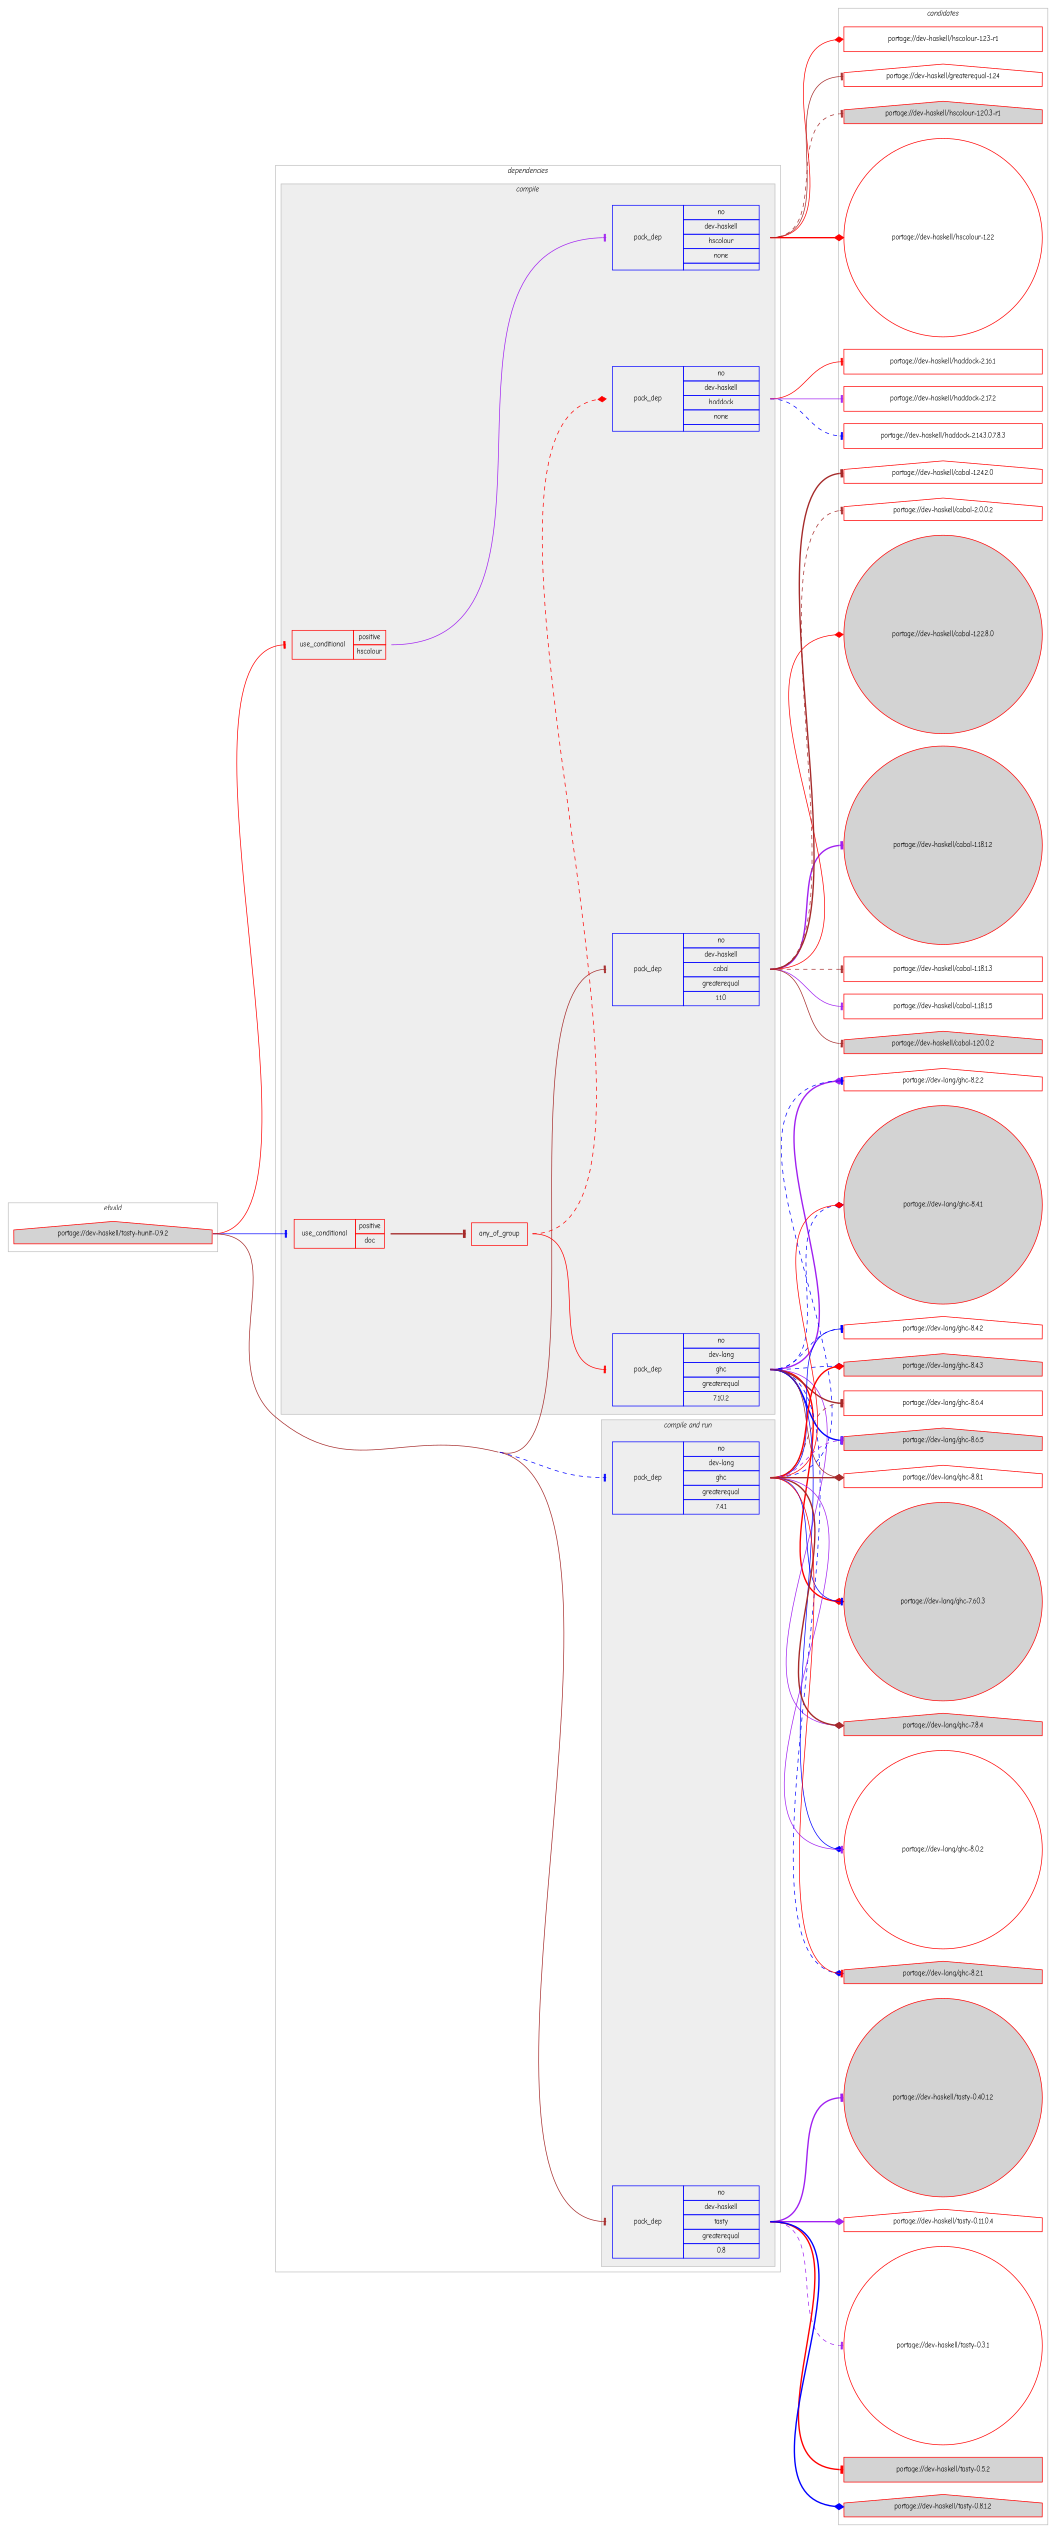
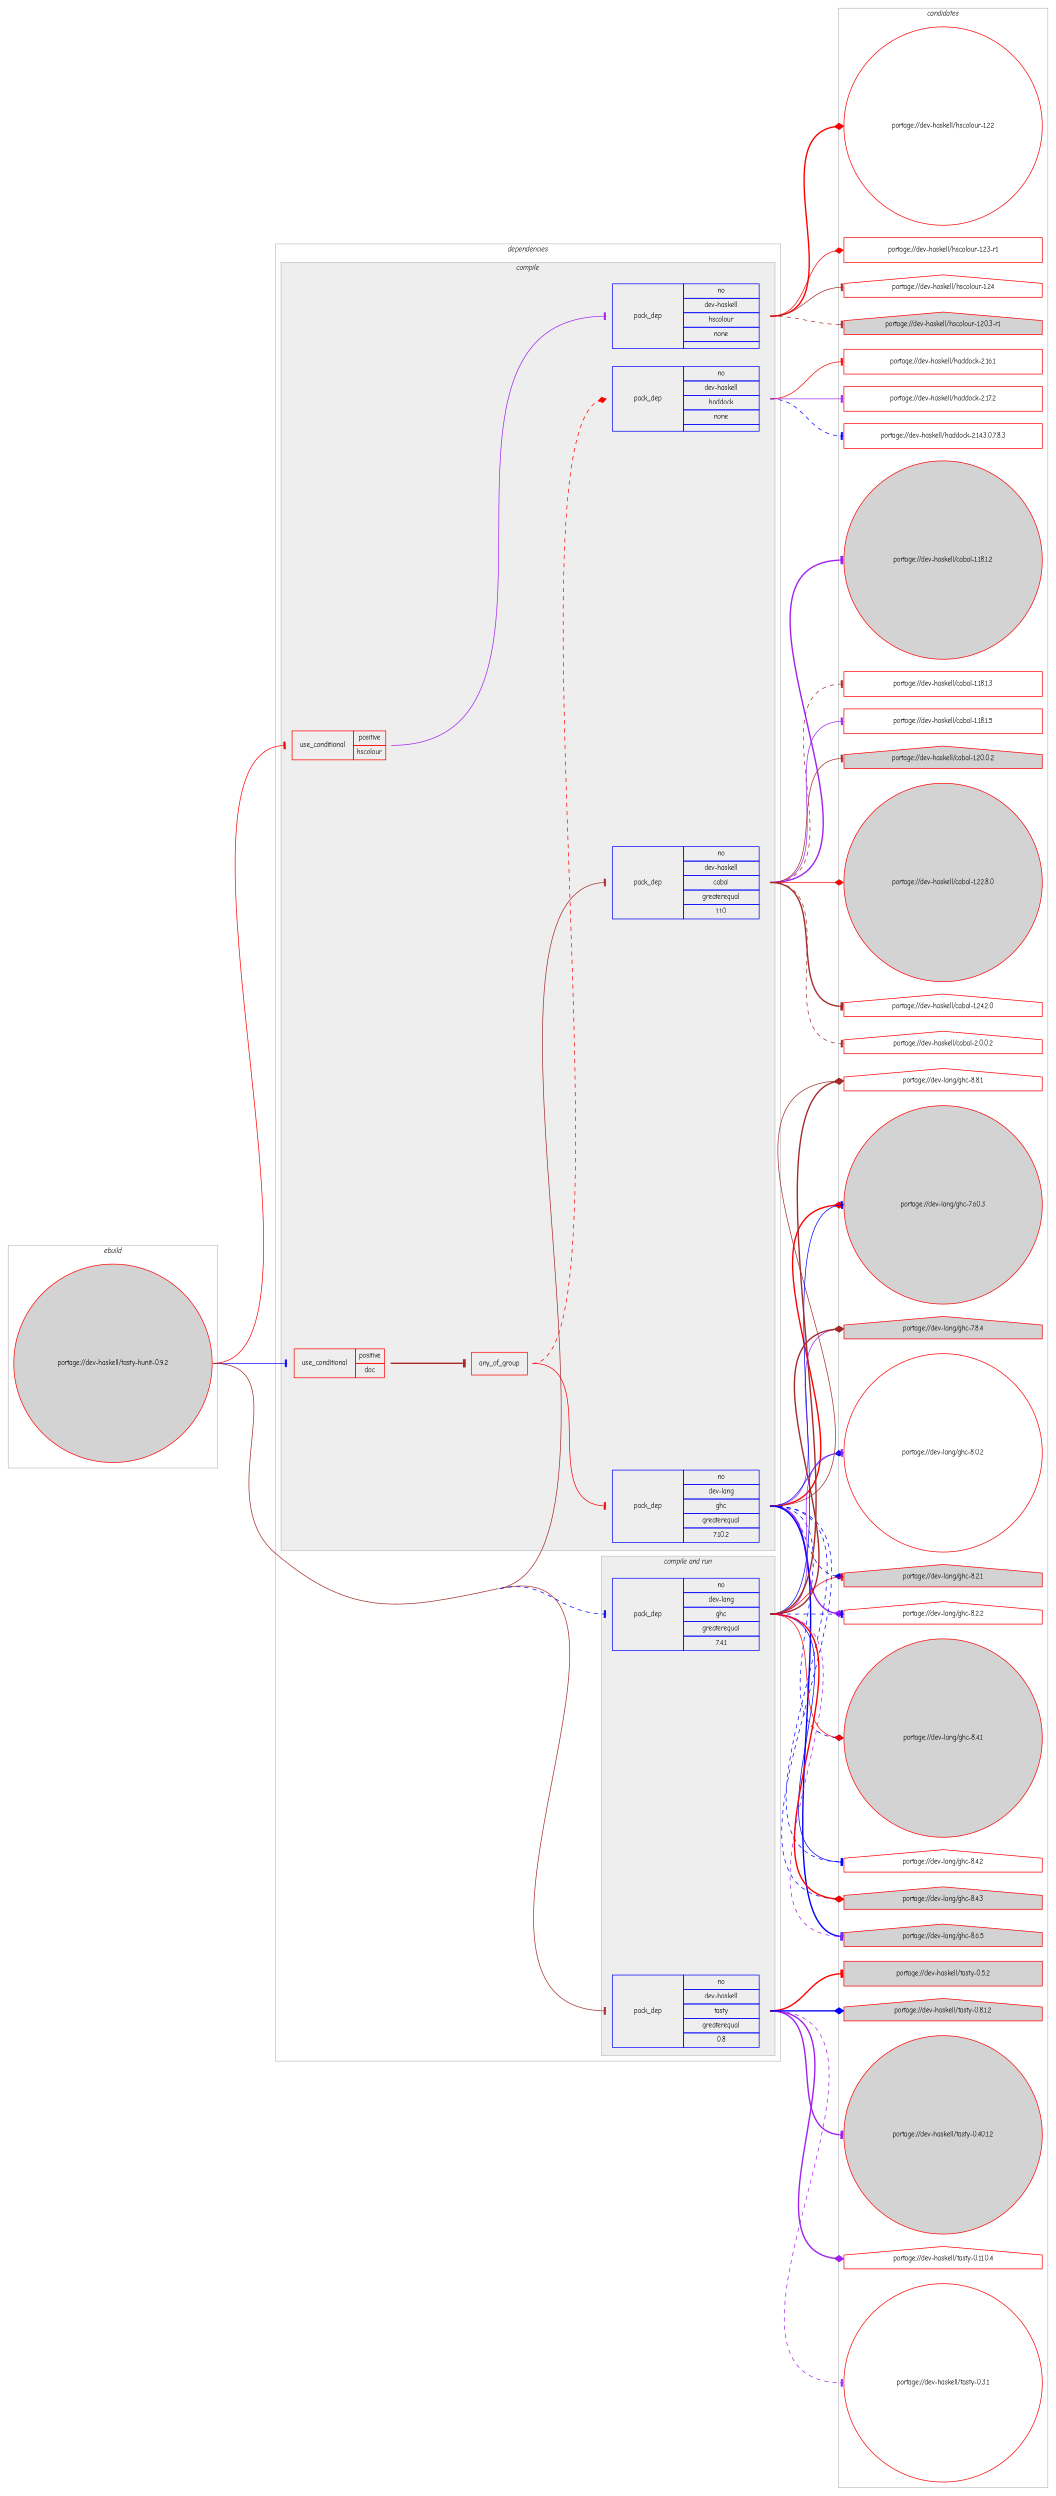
node "portage://dev-haskell/greaterequal-1.24": label "portage://dev-haskell/greaterequal-1.24" -> "portage://dev-haskell/hscolour-1.24"
node "portage://dev-haskell/tasty-hunit-0.9.2": shape house -> circle
node "portage://dev-lang/ghc-8.6.4": removed
